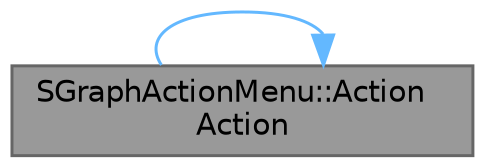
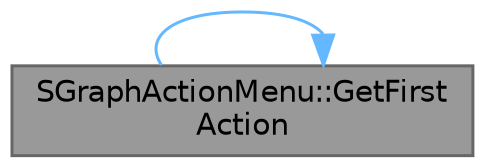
node "SGraphActionMenu::Action Action": label "SGraphActionMenu::Action Action" -> "SGraphActionMenu::GetFirst Action"
